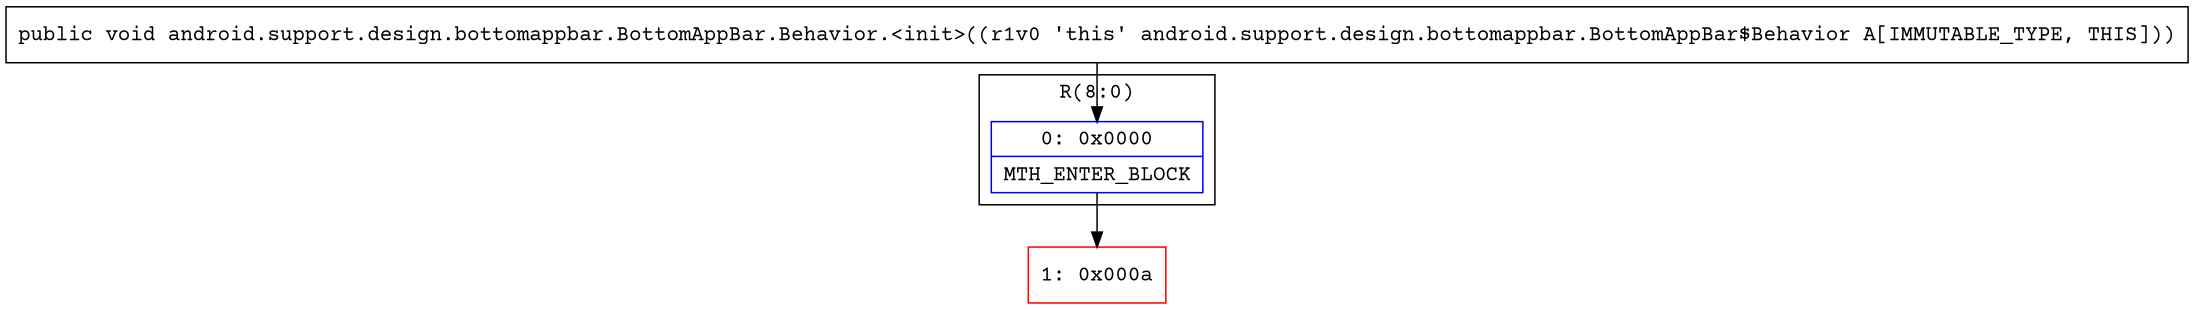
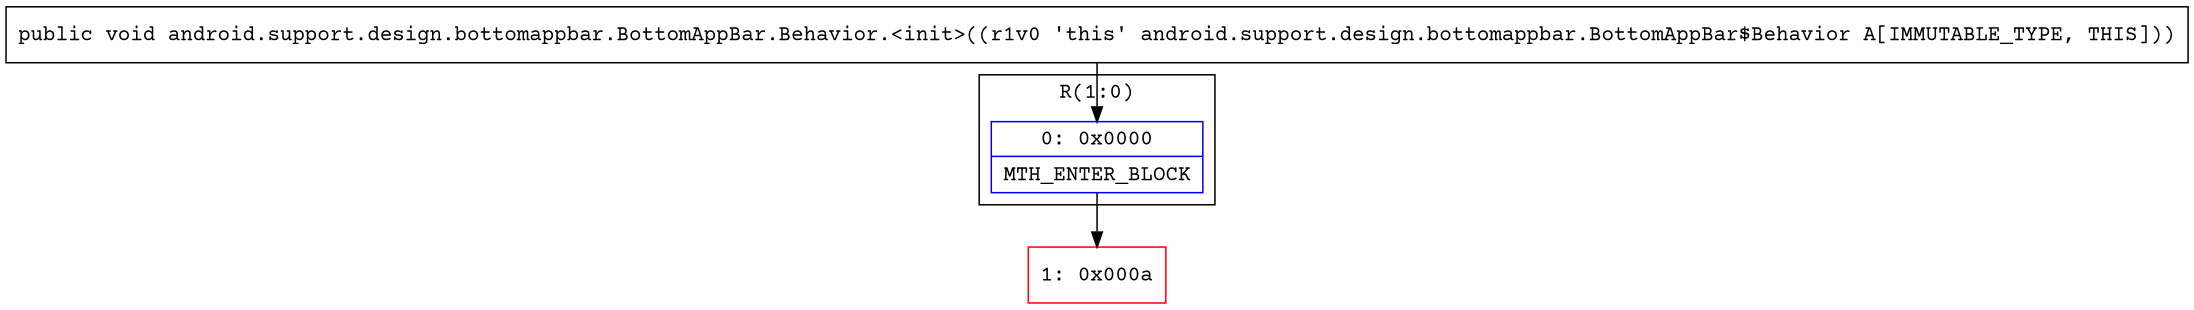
cluster "R(8:0)": label "R(8:0)" -> "R(1:0)"
